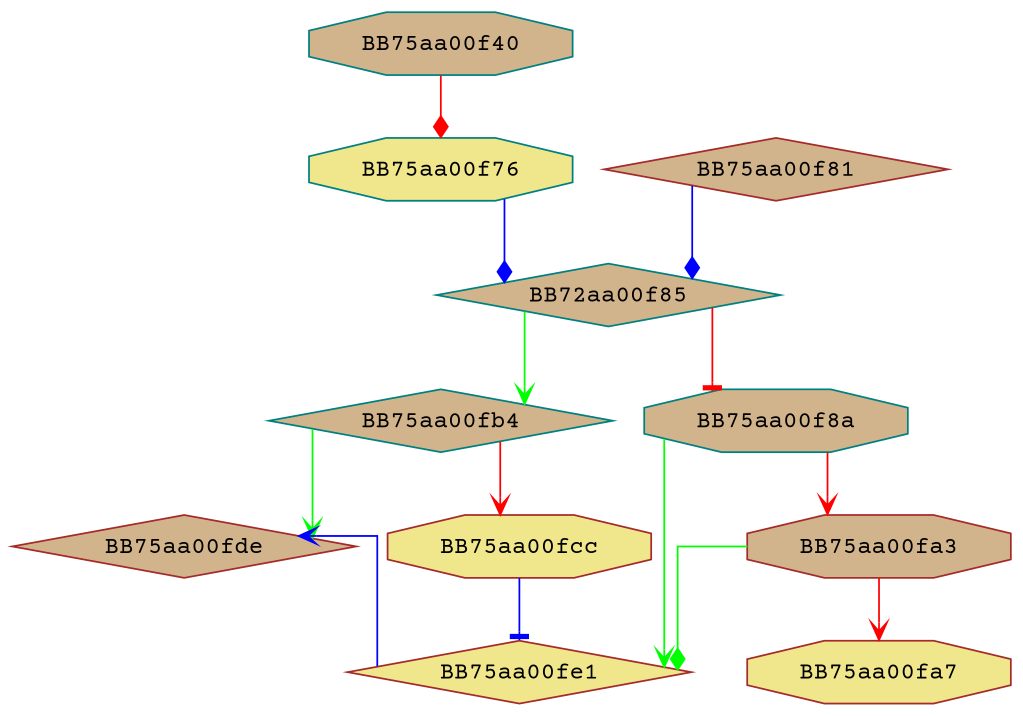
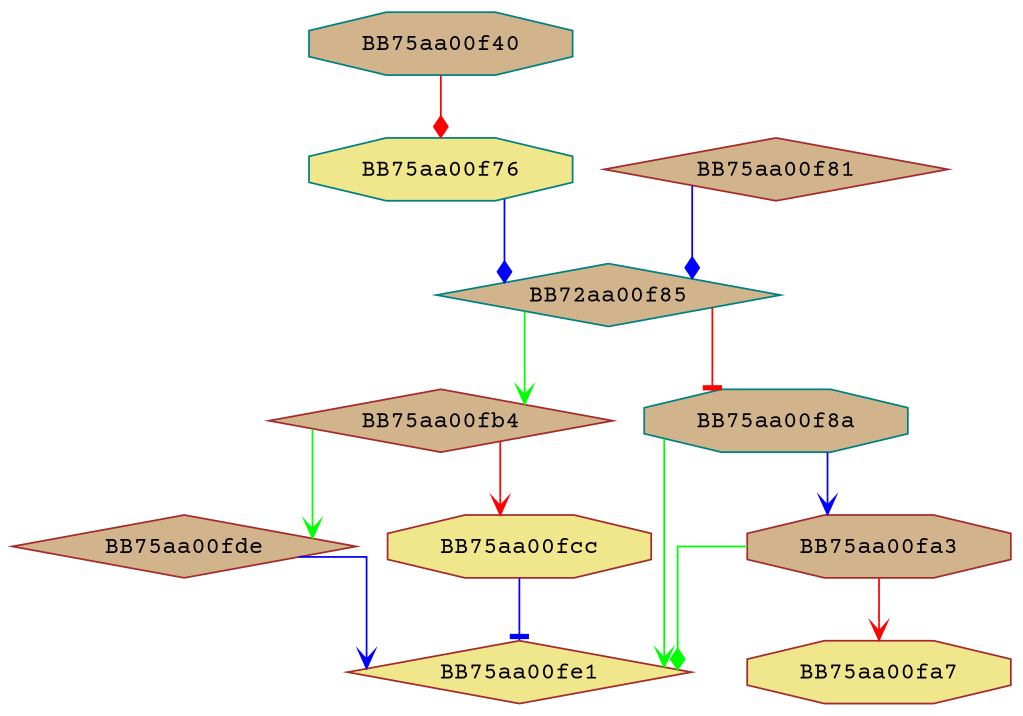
node "BB75aa00fb4": color teal -> brown
edge "BB75aa00f8a" -> "BB75aa00fa3": color red -> blue
edge "BB75aa00fe1" -> "BB75aa00fde": reversed
